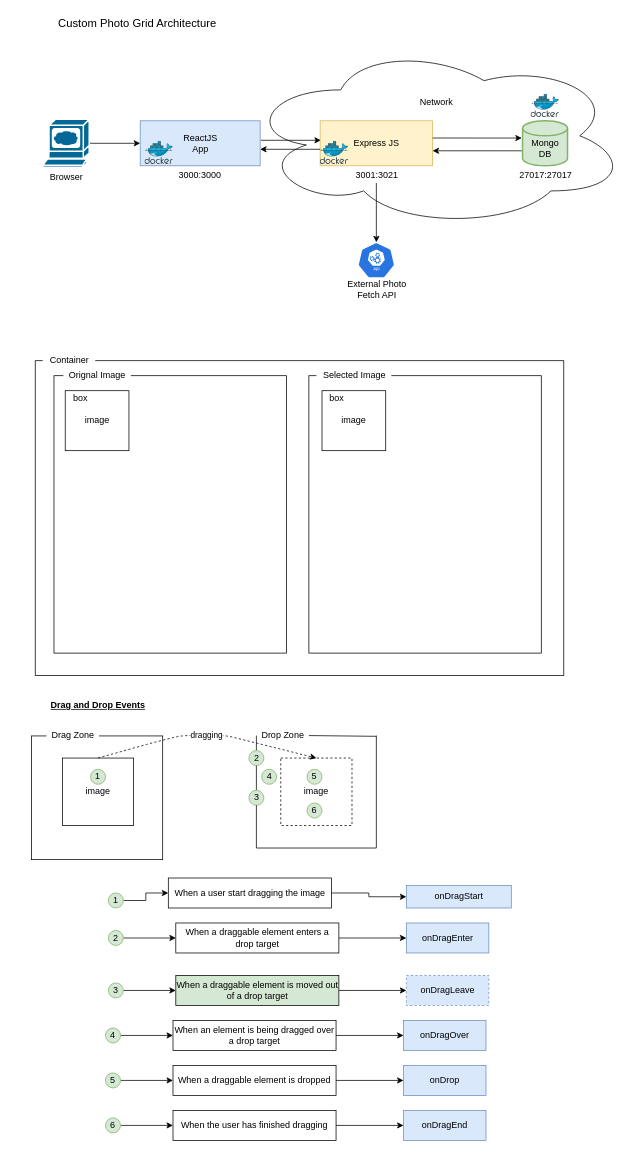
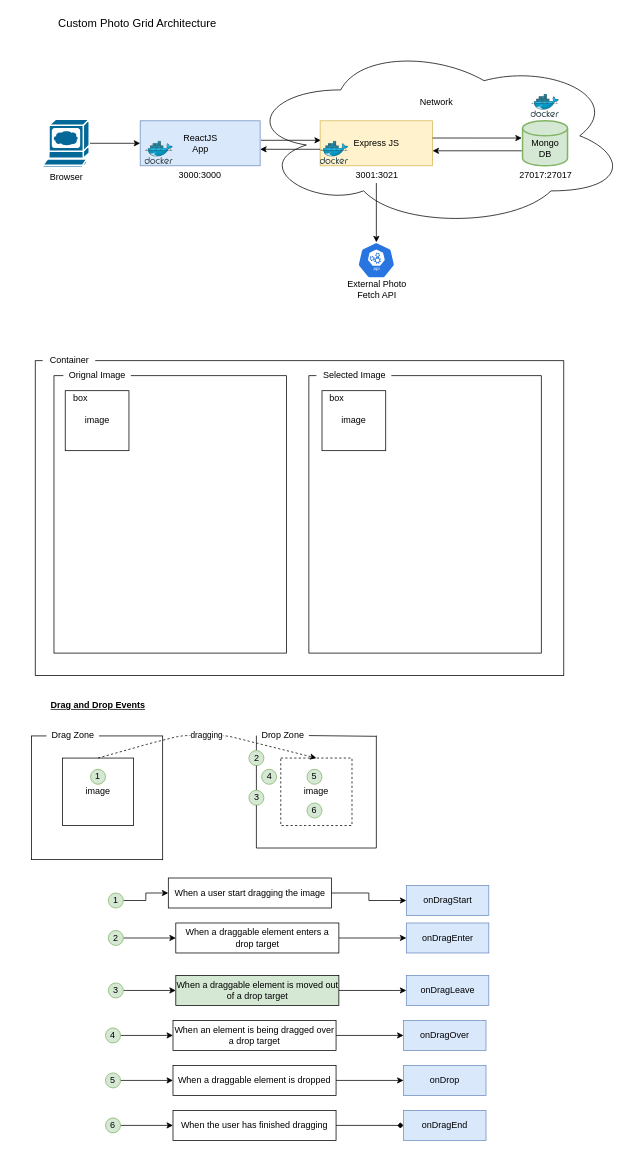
node "onDragStart": size 105x23 -> 83x30
node "onDragLeave": style dashed -> solid
edge "When the user has finished dragging" -> "onDragEnd": arrowhead classic -> diamond
